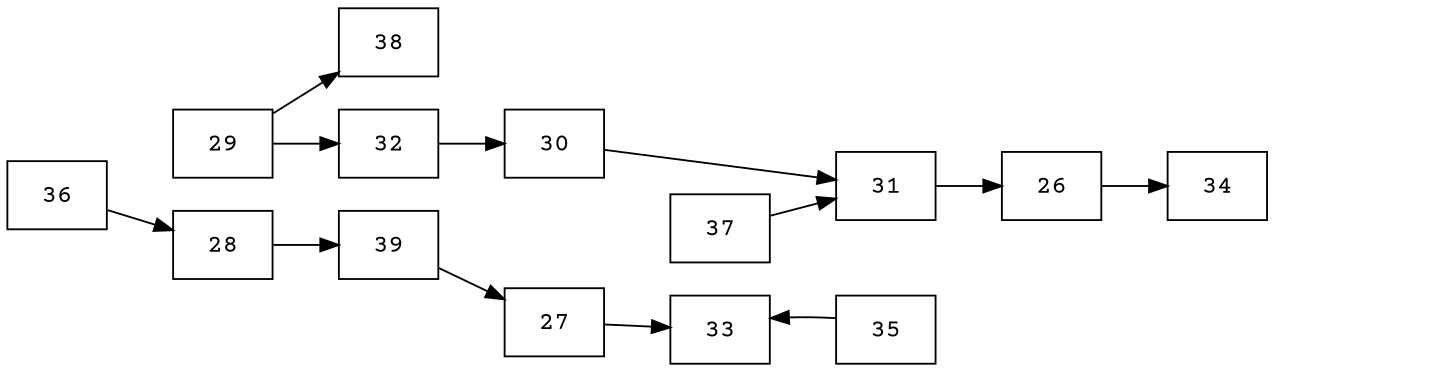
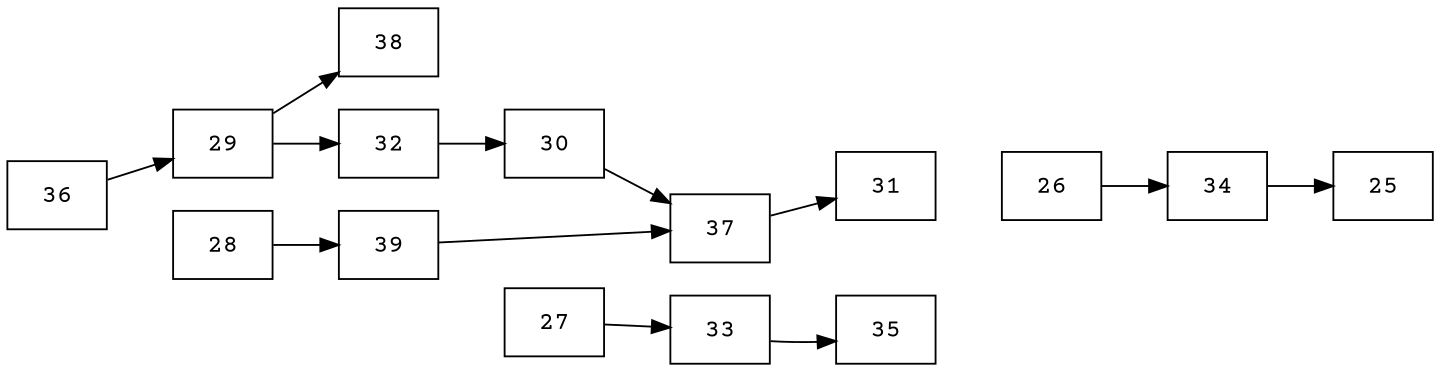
edge "30" -> "31": now "30" -> "37"
edge "31" -> "26": removed
node "25": added
edge "36" -> "28": now "36" -> "29"
edge "39" -> "27": now "39" -> "37"
edge "35" -> "33": reversed
